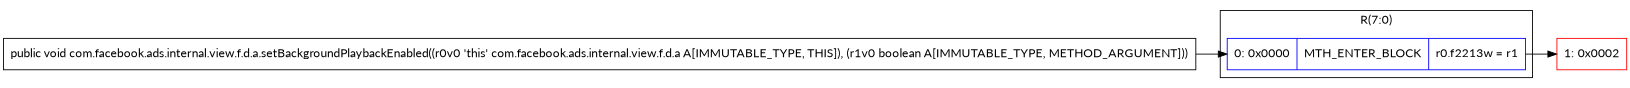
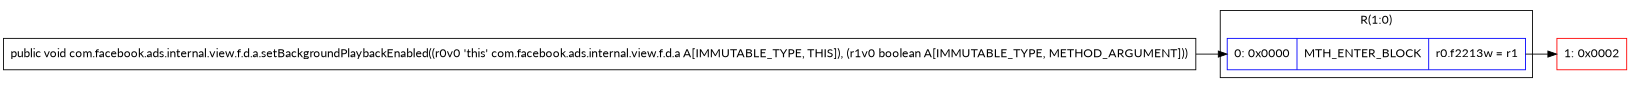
cluster "R(7:0)": label "R(7:0)" -> "R(1:0)"
